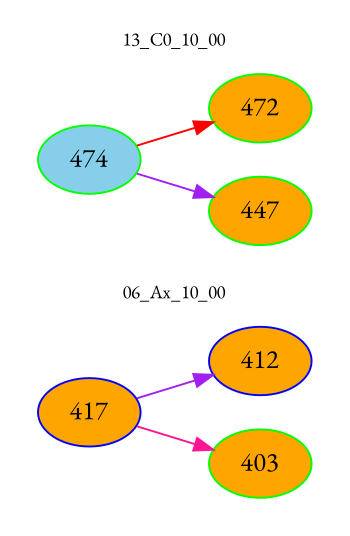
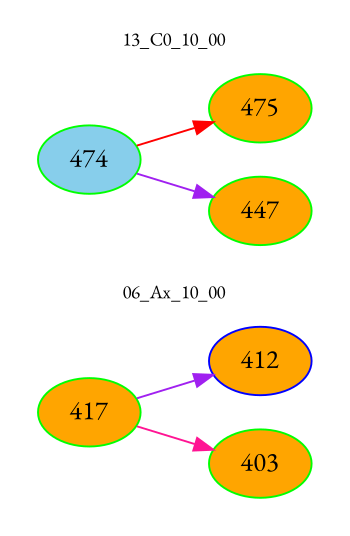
node "472": label "472" -> "475"
node "417": color blue -> green
